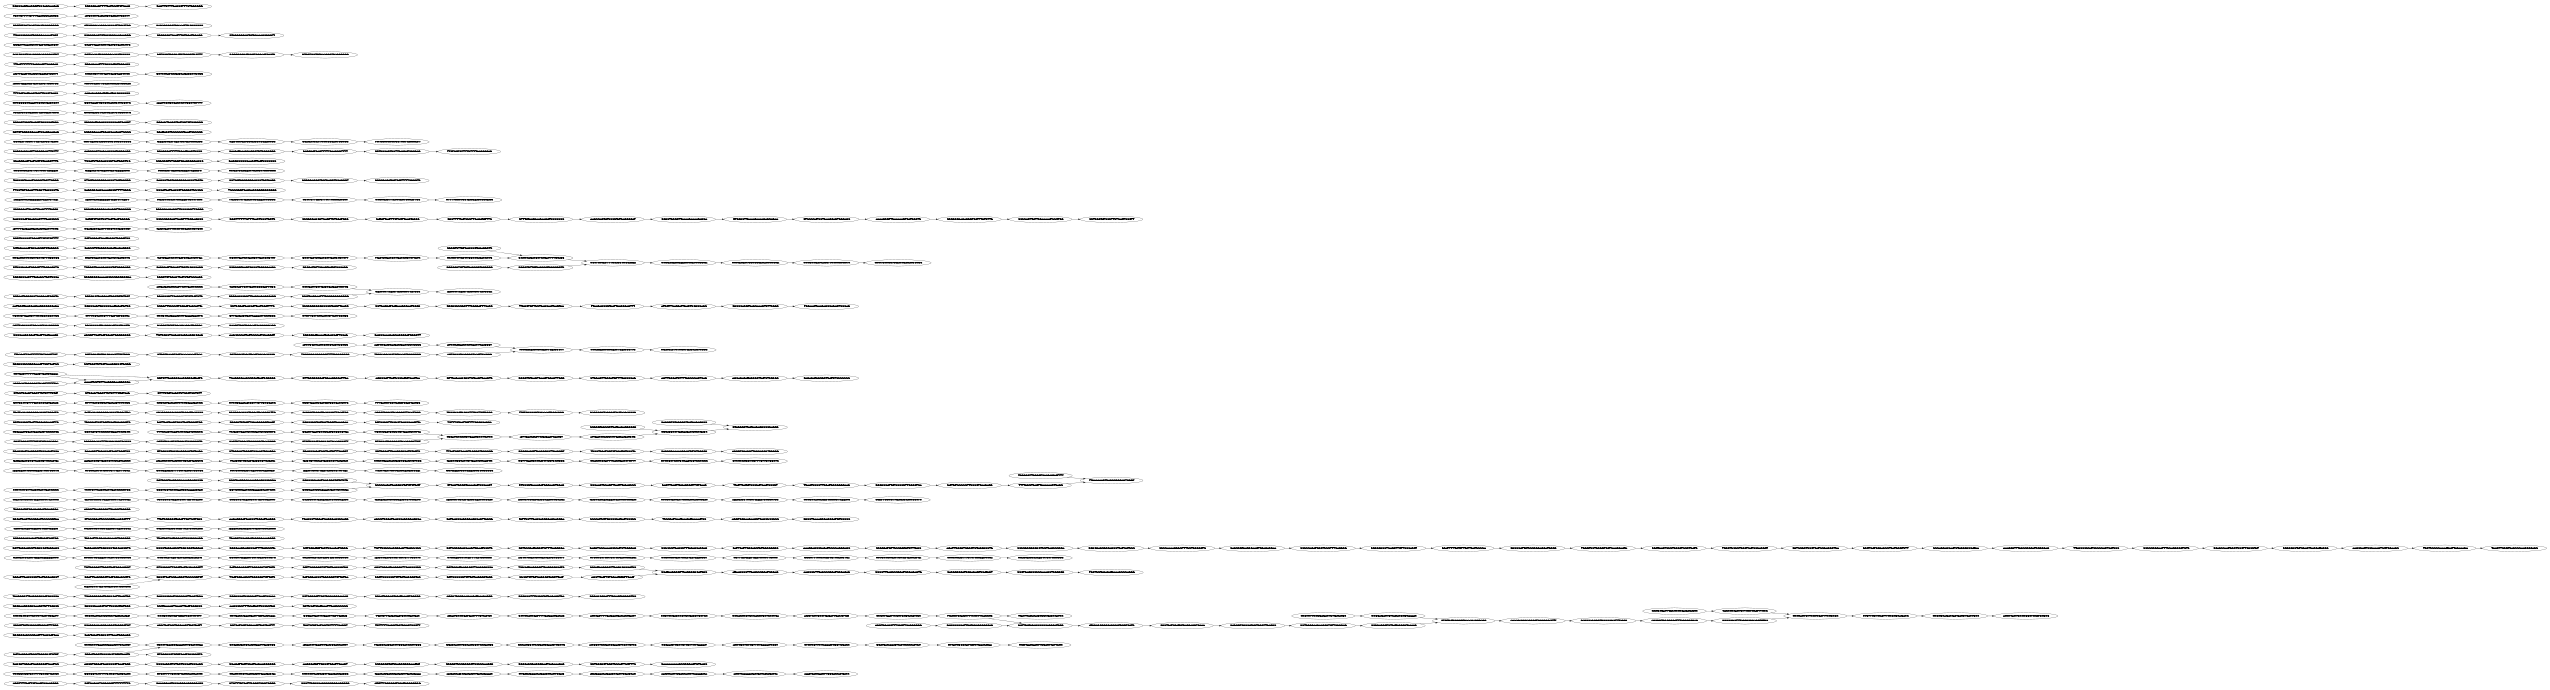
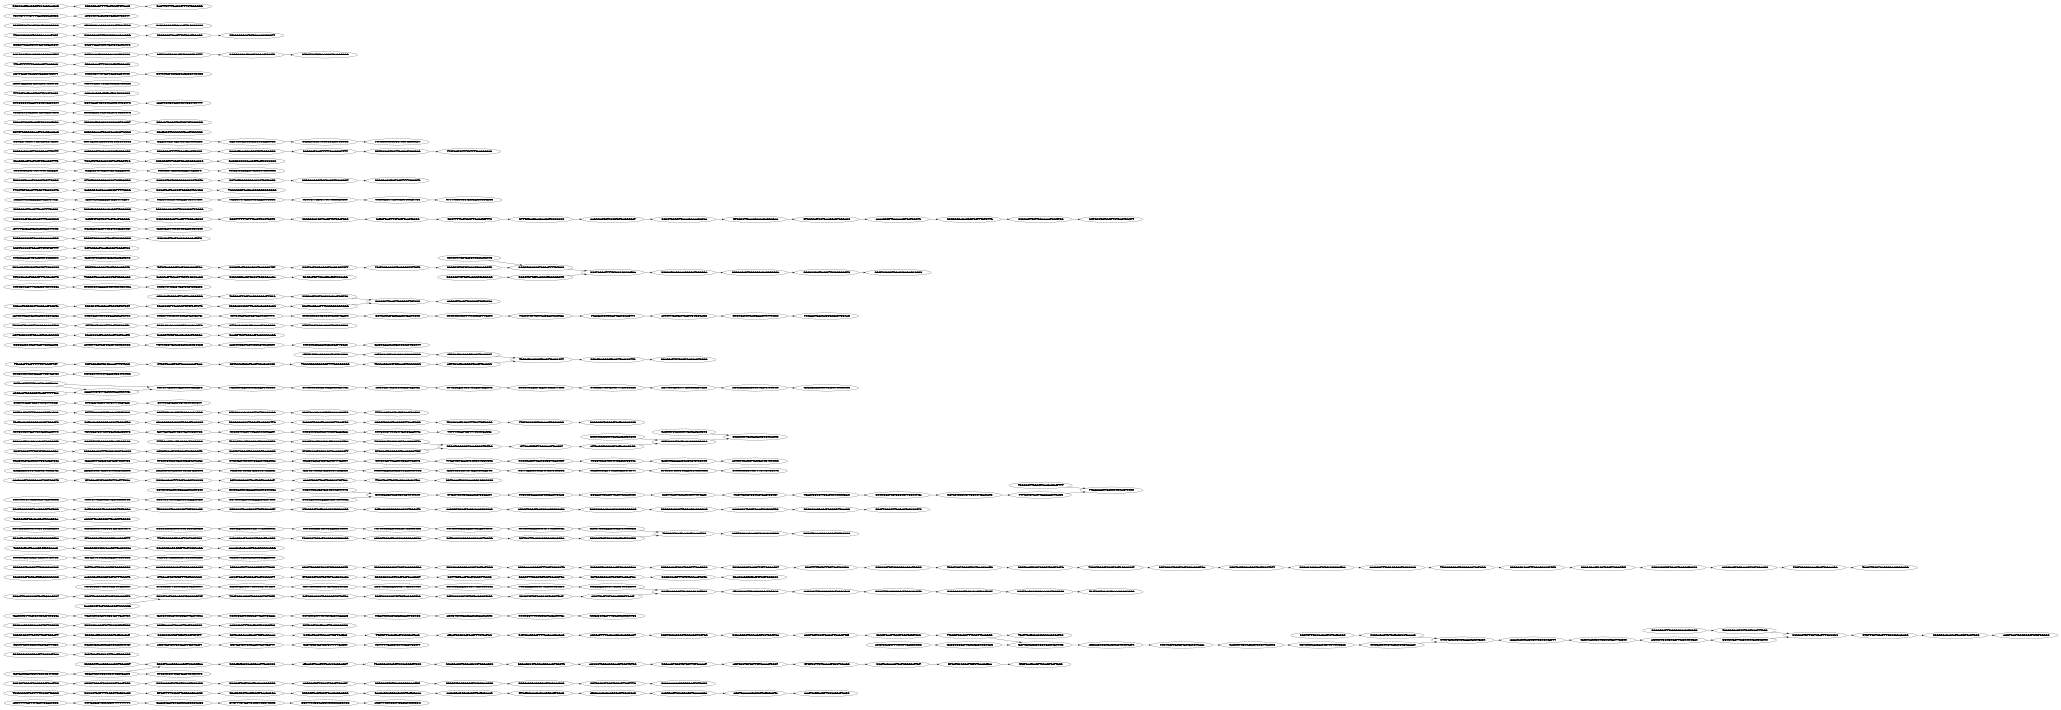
edge "GACGTGGCAAAGCCGATGTCGGCAG" -> "CCGCCGTCAGCCTTTACACCACCAC": now "GACGTGGCAAAGCCGATGTCGGCAG" -> "TCGCCATCAATAAAGATAAAAATGC"
node "GGCGCTGAAAGTGCTGGATGCCGTG": removed
